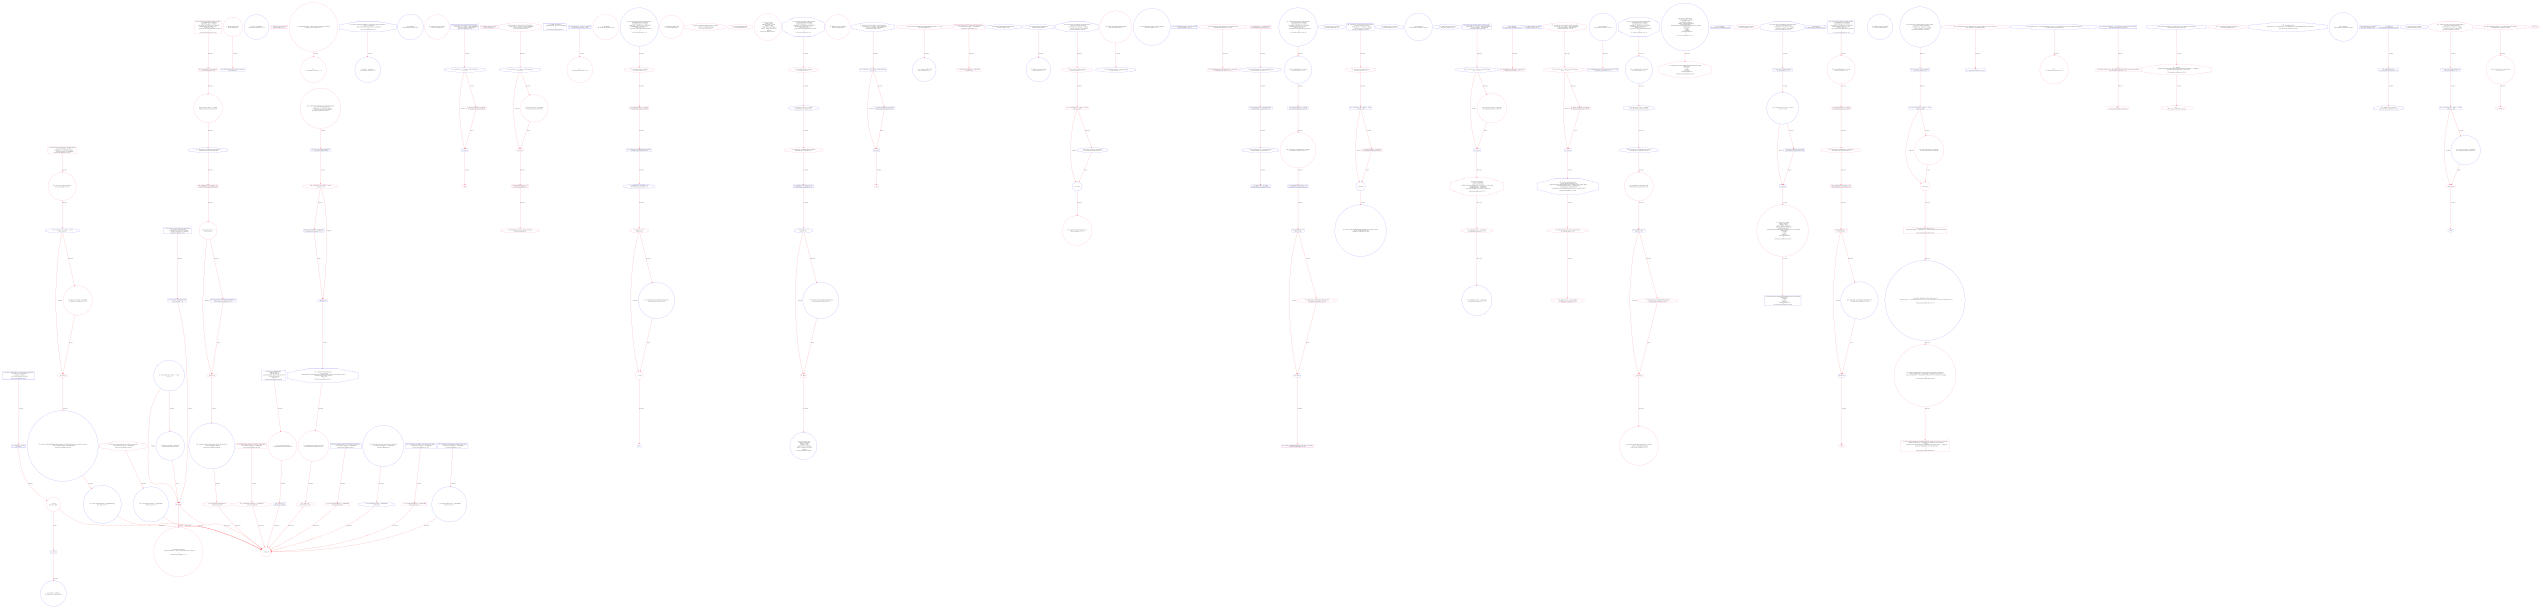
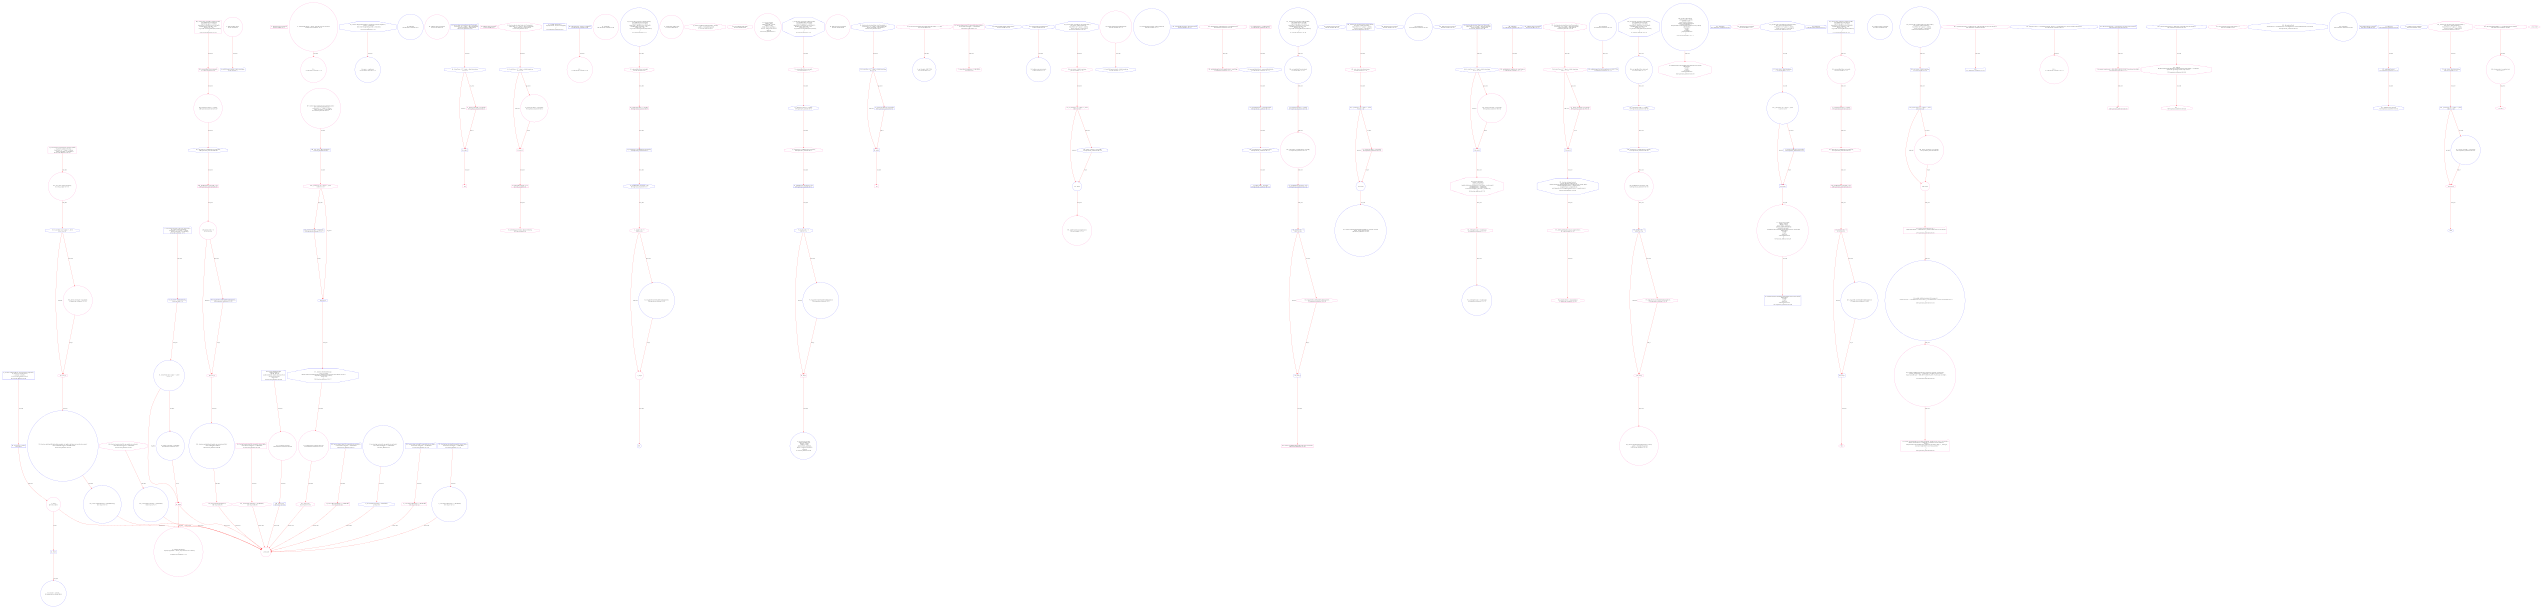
node "9_ owner = msg.sender; 52-expression_statement-10-10": removed
edge "13_ uint _vtime = block.timestamp; 70-new_variable-14-14" -> "14_ end_if": now "13_ uint _vtime = block.timestamp; 70-new_variable-14-14" -> "14_ if_startTime + (5 * 1 days) == _vtime 78-if-15-16"
